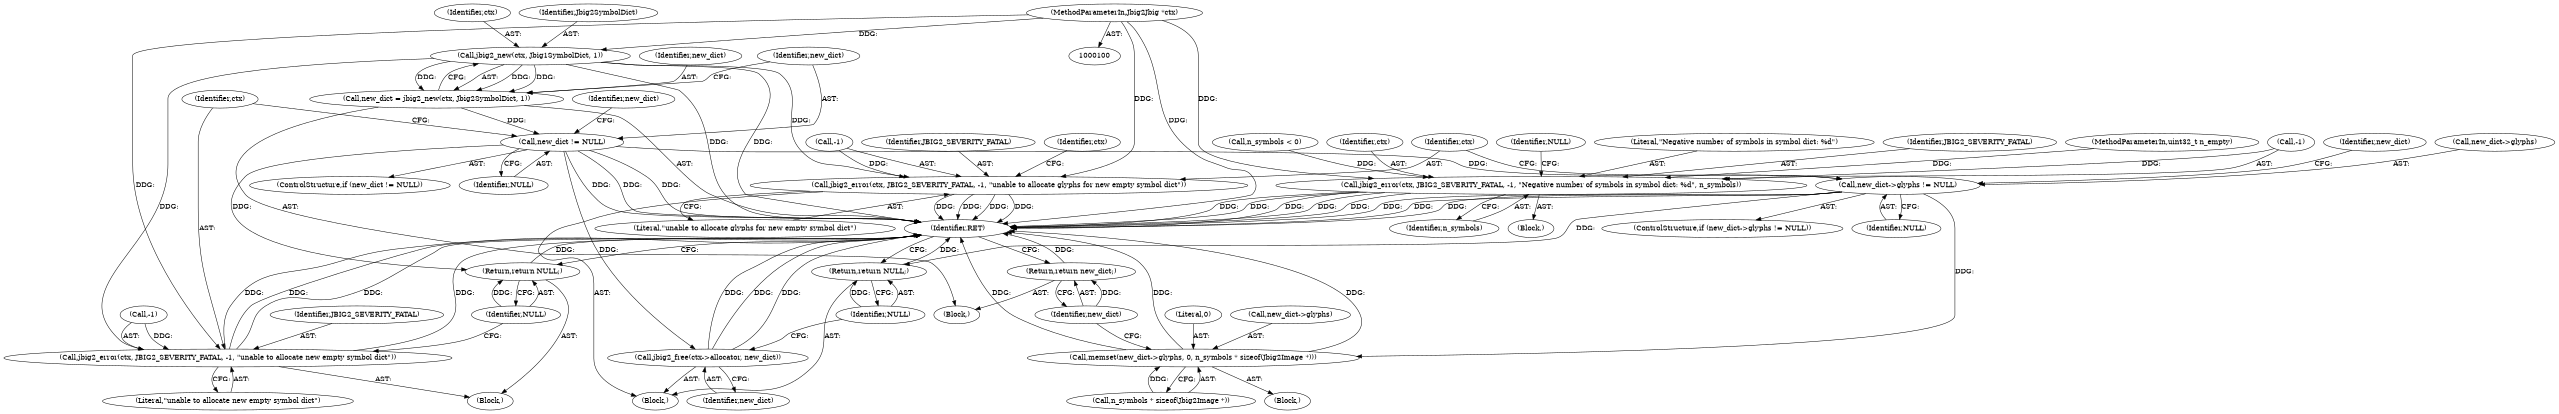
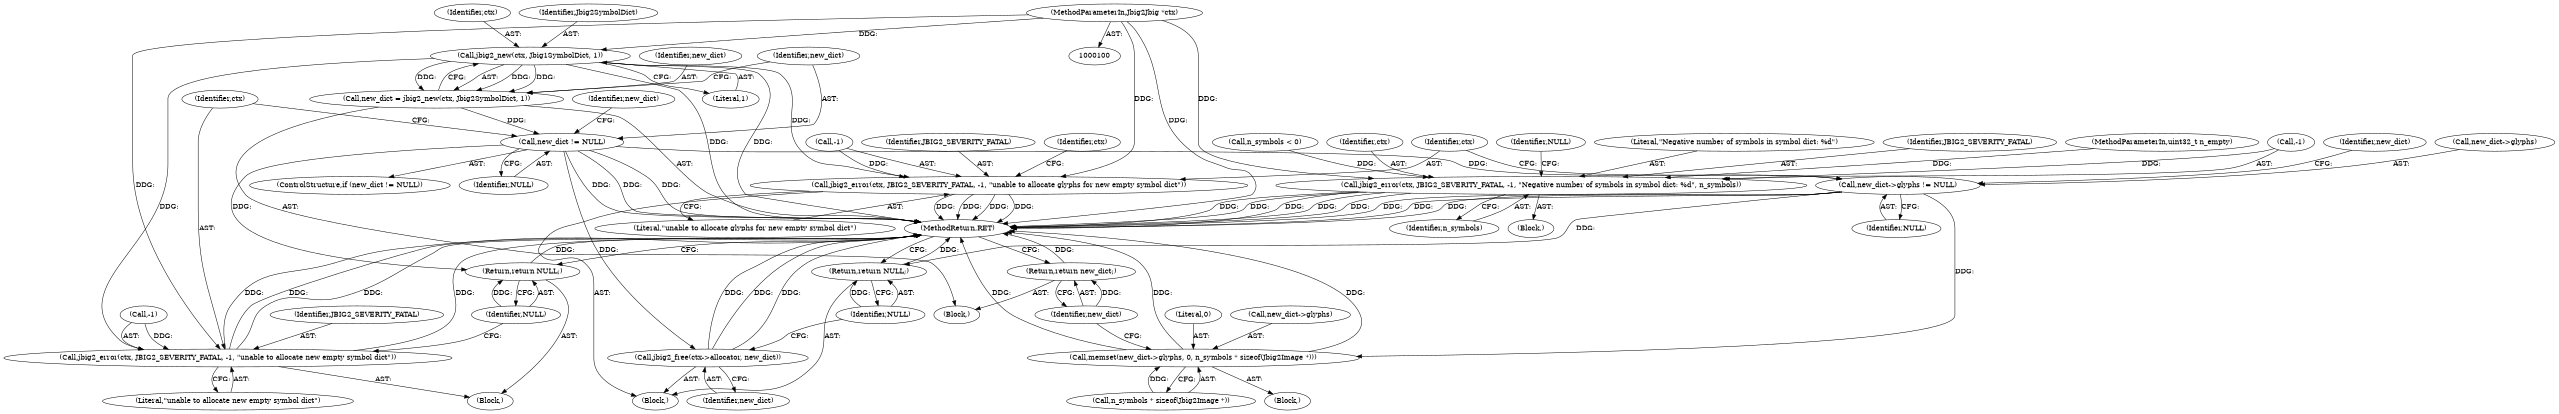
node "(Literal,1)": added
node "(Identifier,RET)": label "(Identifier,RET)" -> "(MethodReturn,RET)"
node "(ControlStructure,if (new_dict->glyphs != NULL))": removed
